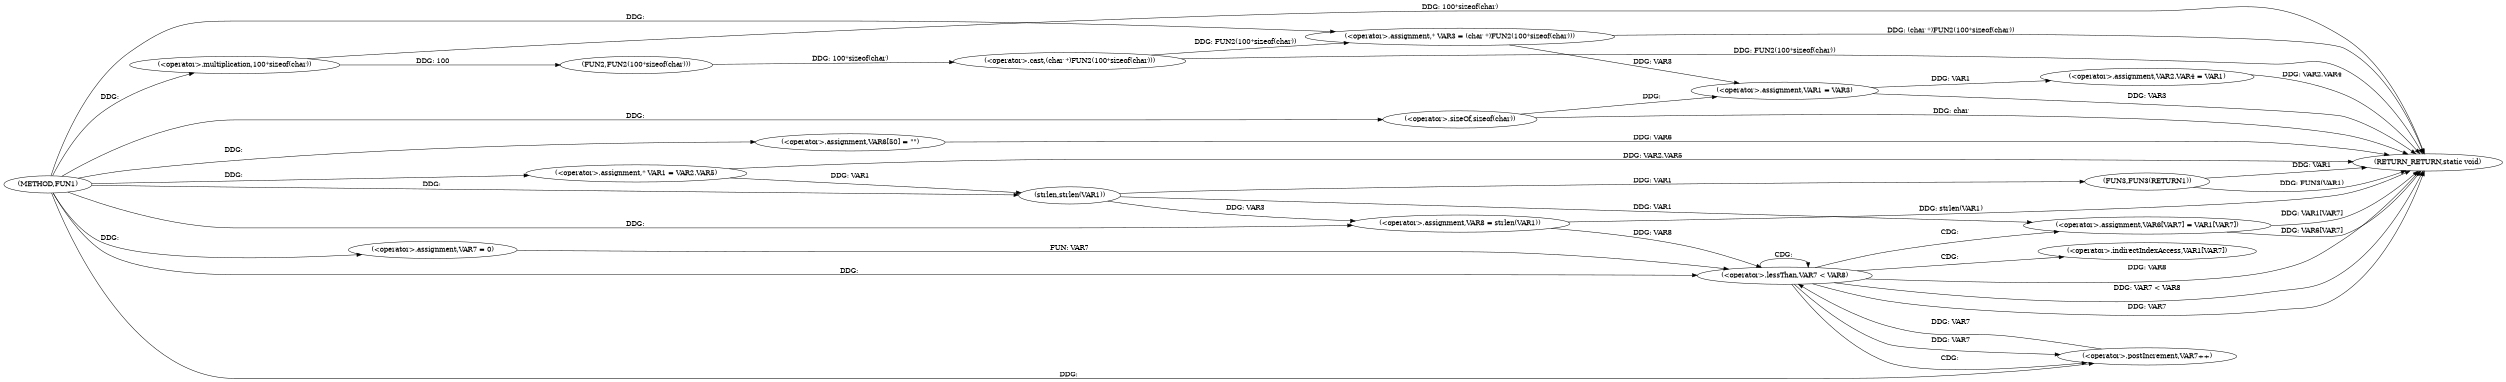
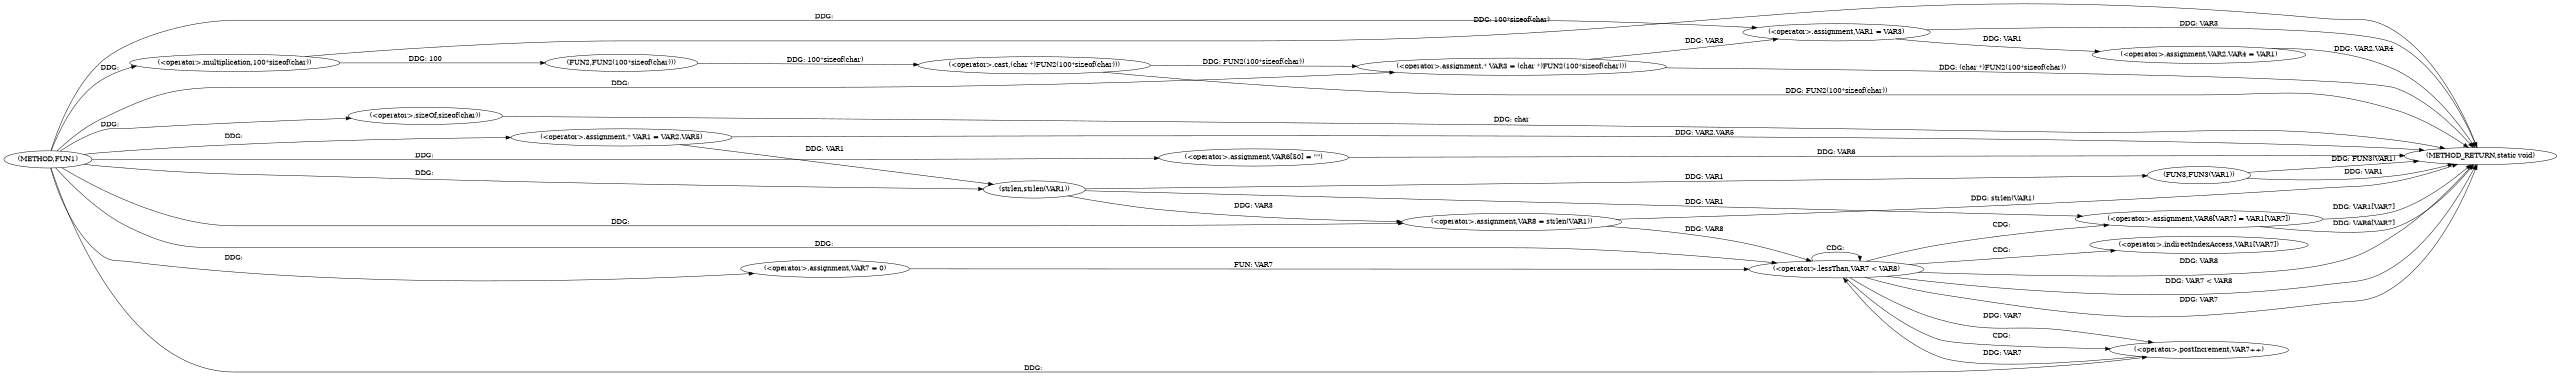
edge "(<operator>.sizeOf,sizeof(char))" -> "(<operator>.assignment,VAR1 = VAR3)": now "(METHOD,FUN1)" -> "(<operator>.assignment,VAR1 = VAR3)"
node "(RETURN_RETURN,static void)": label "(RETURN_RETURN,static void)" -> "(METHOD_RETURN,static void)"
node "(FUN3,FUN3(RETURN1))": label "(FUN3,FUN3(RETURN1))" -> "(FUN3,FUN3(VAR1))"
